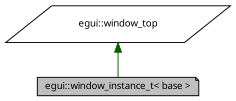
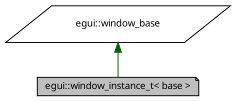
node "egui::window_top": label "egui::window_top" -> "egui::window_base"
